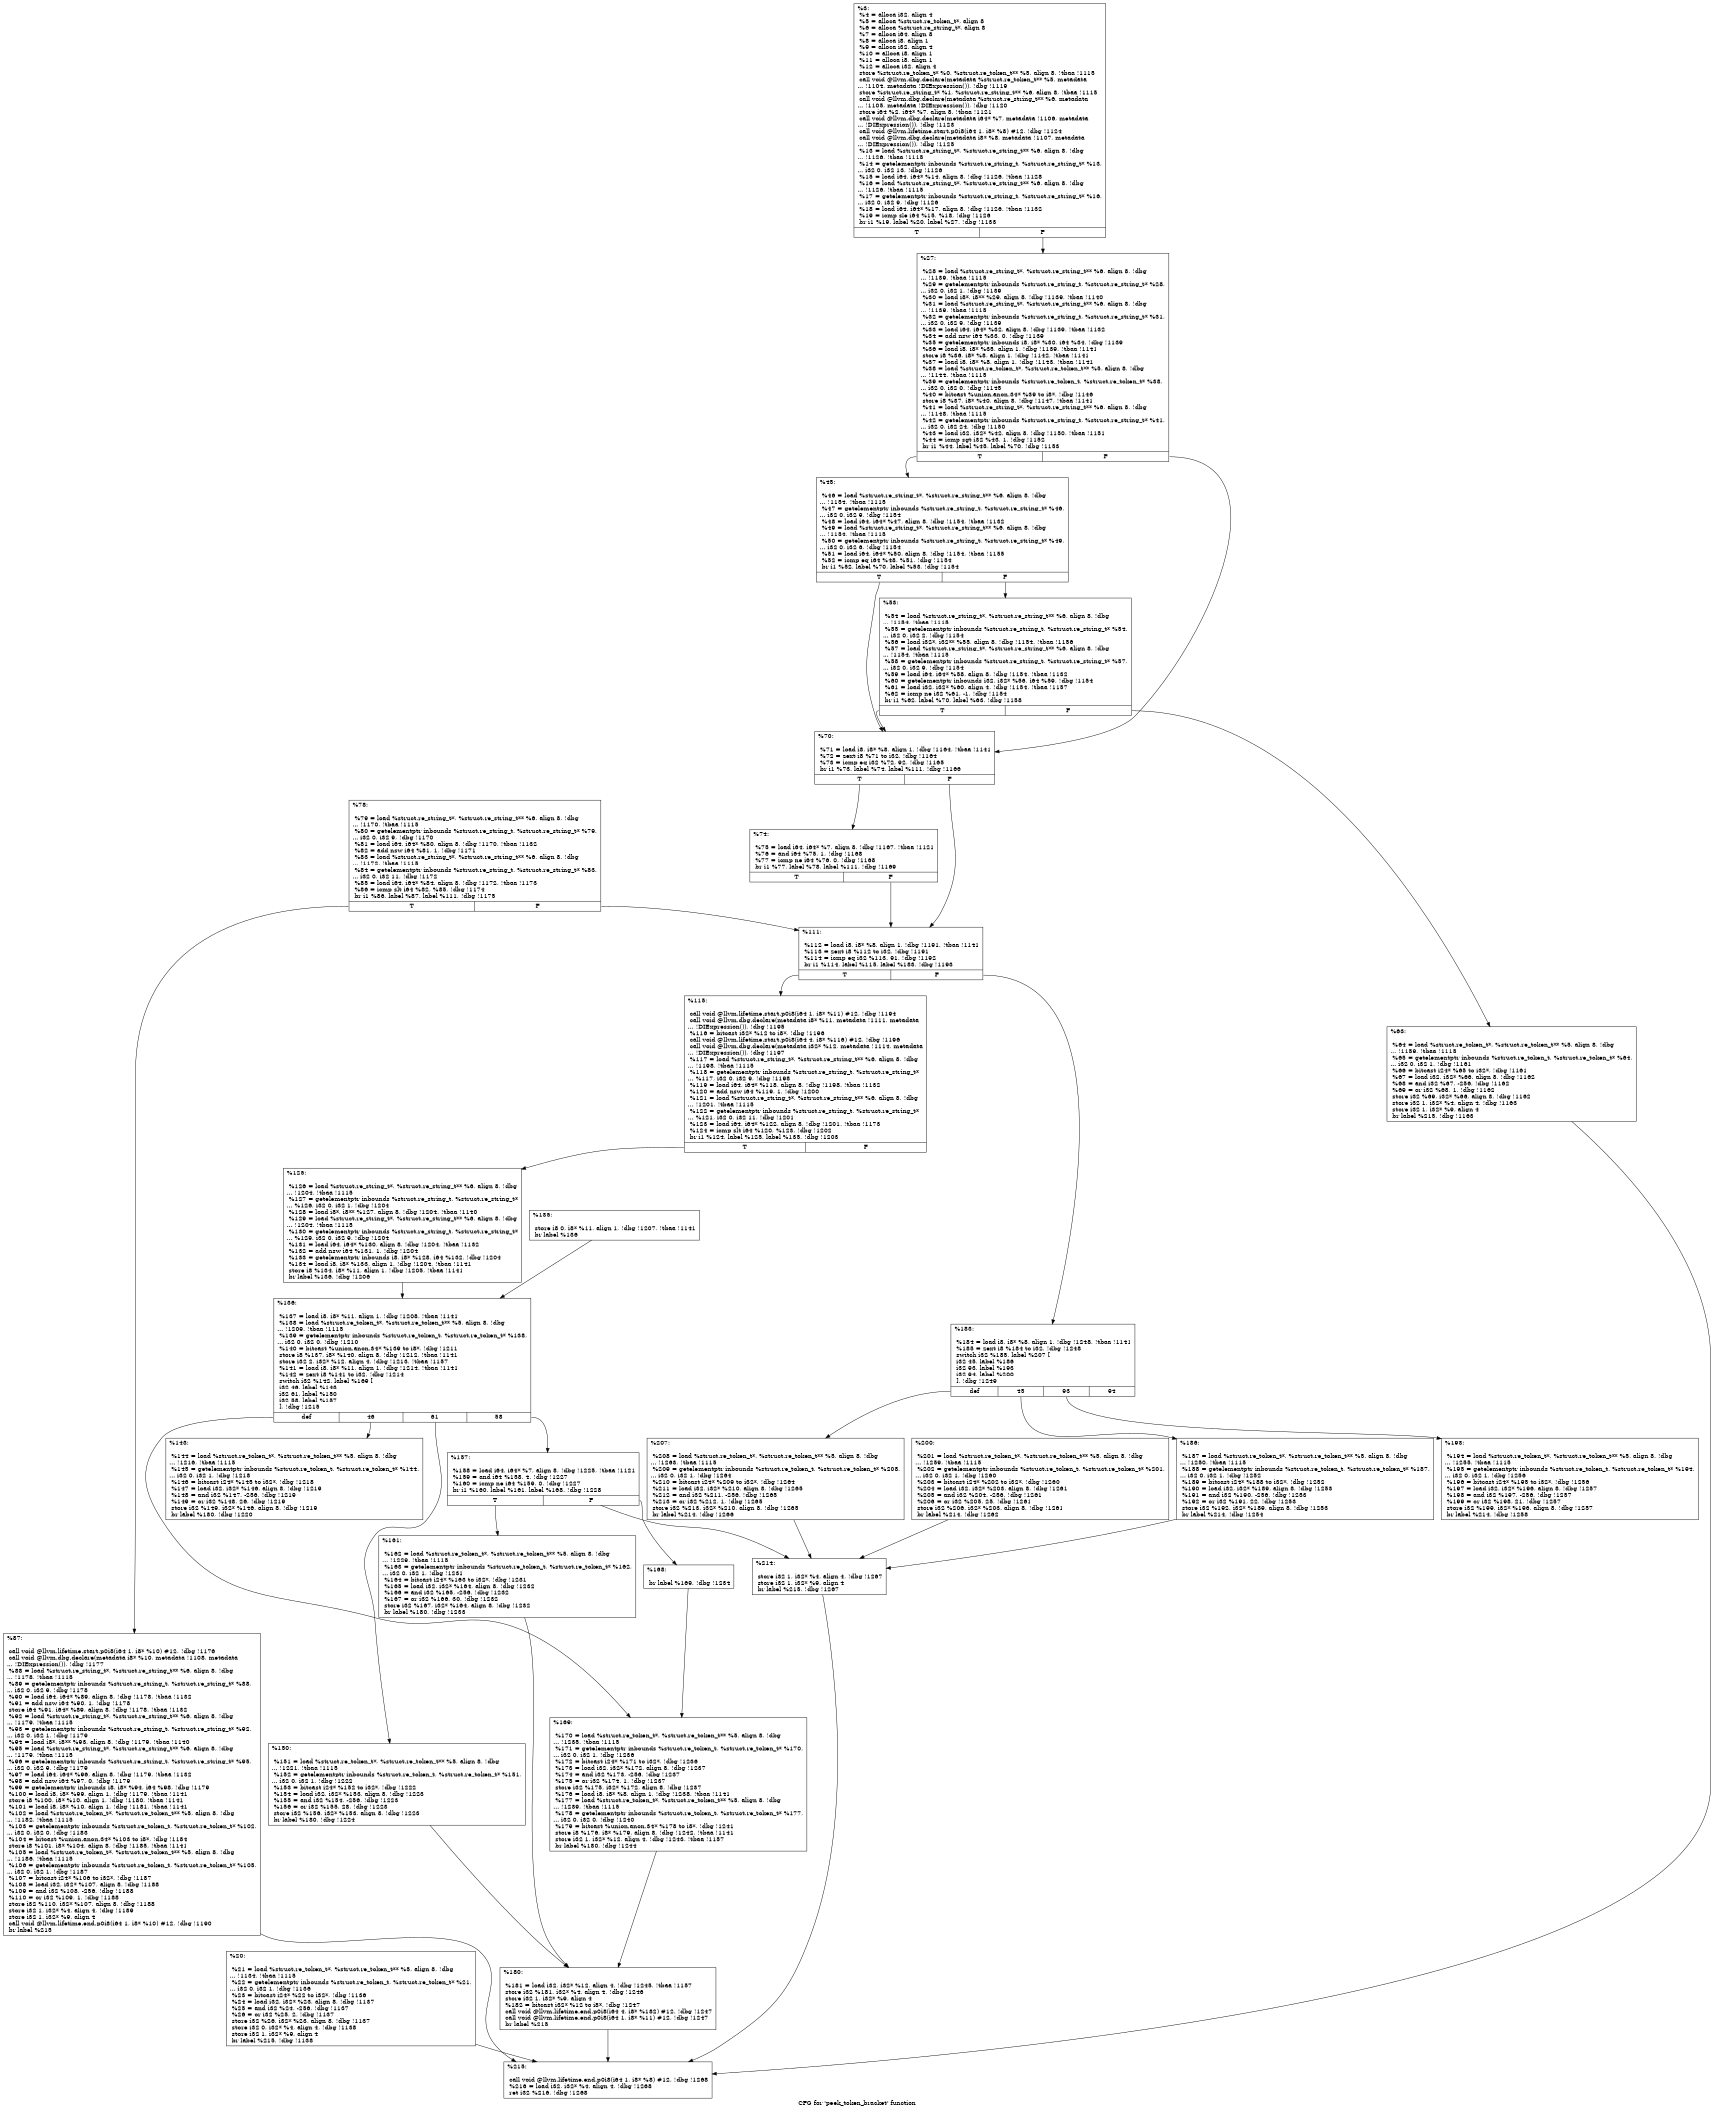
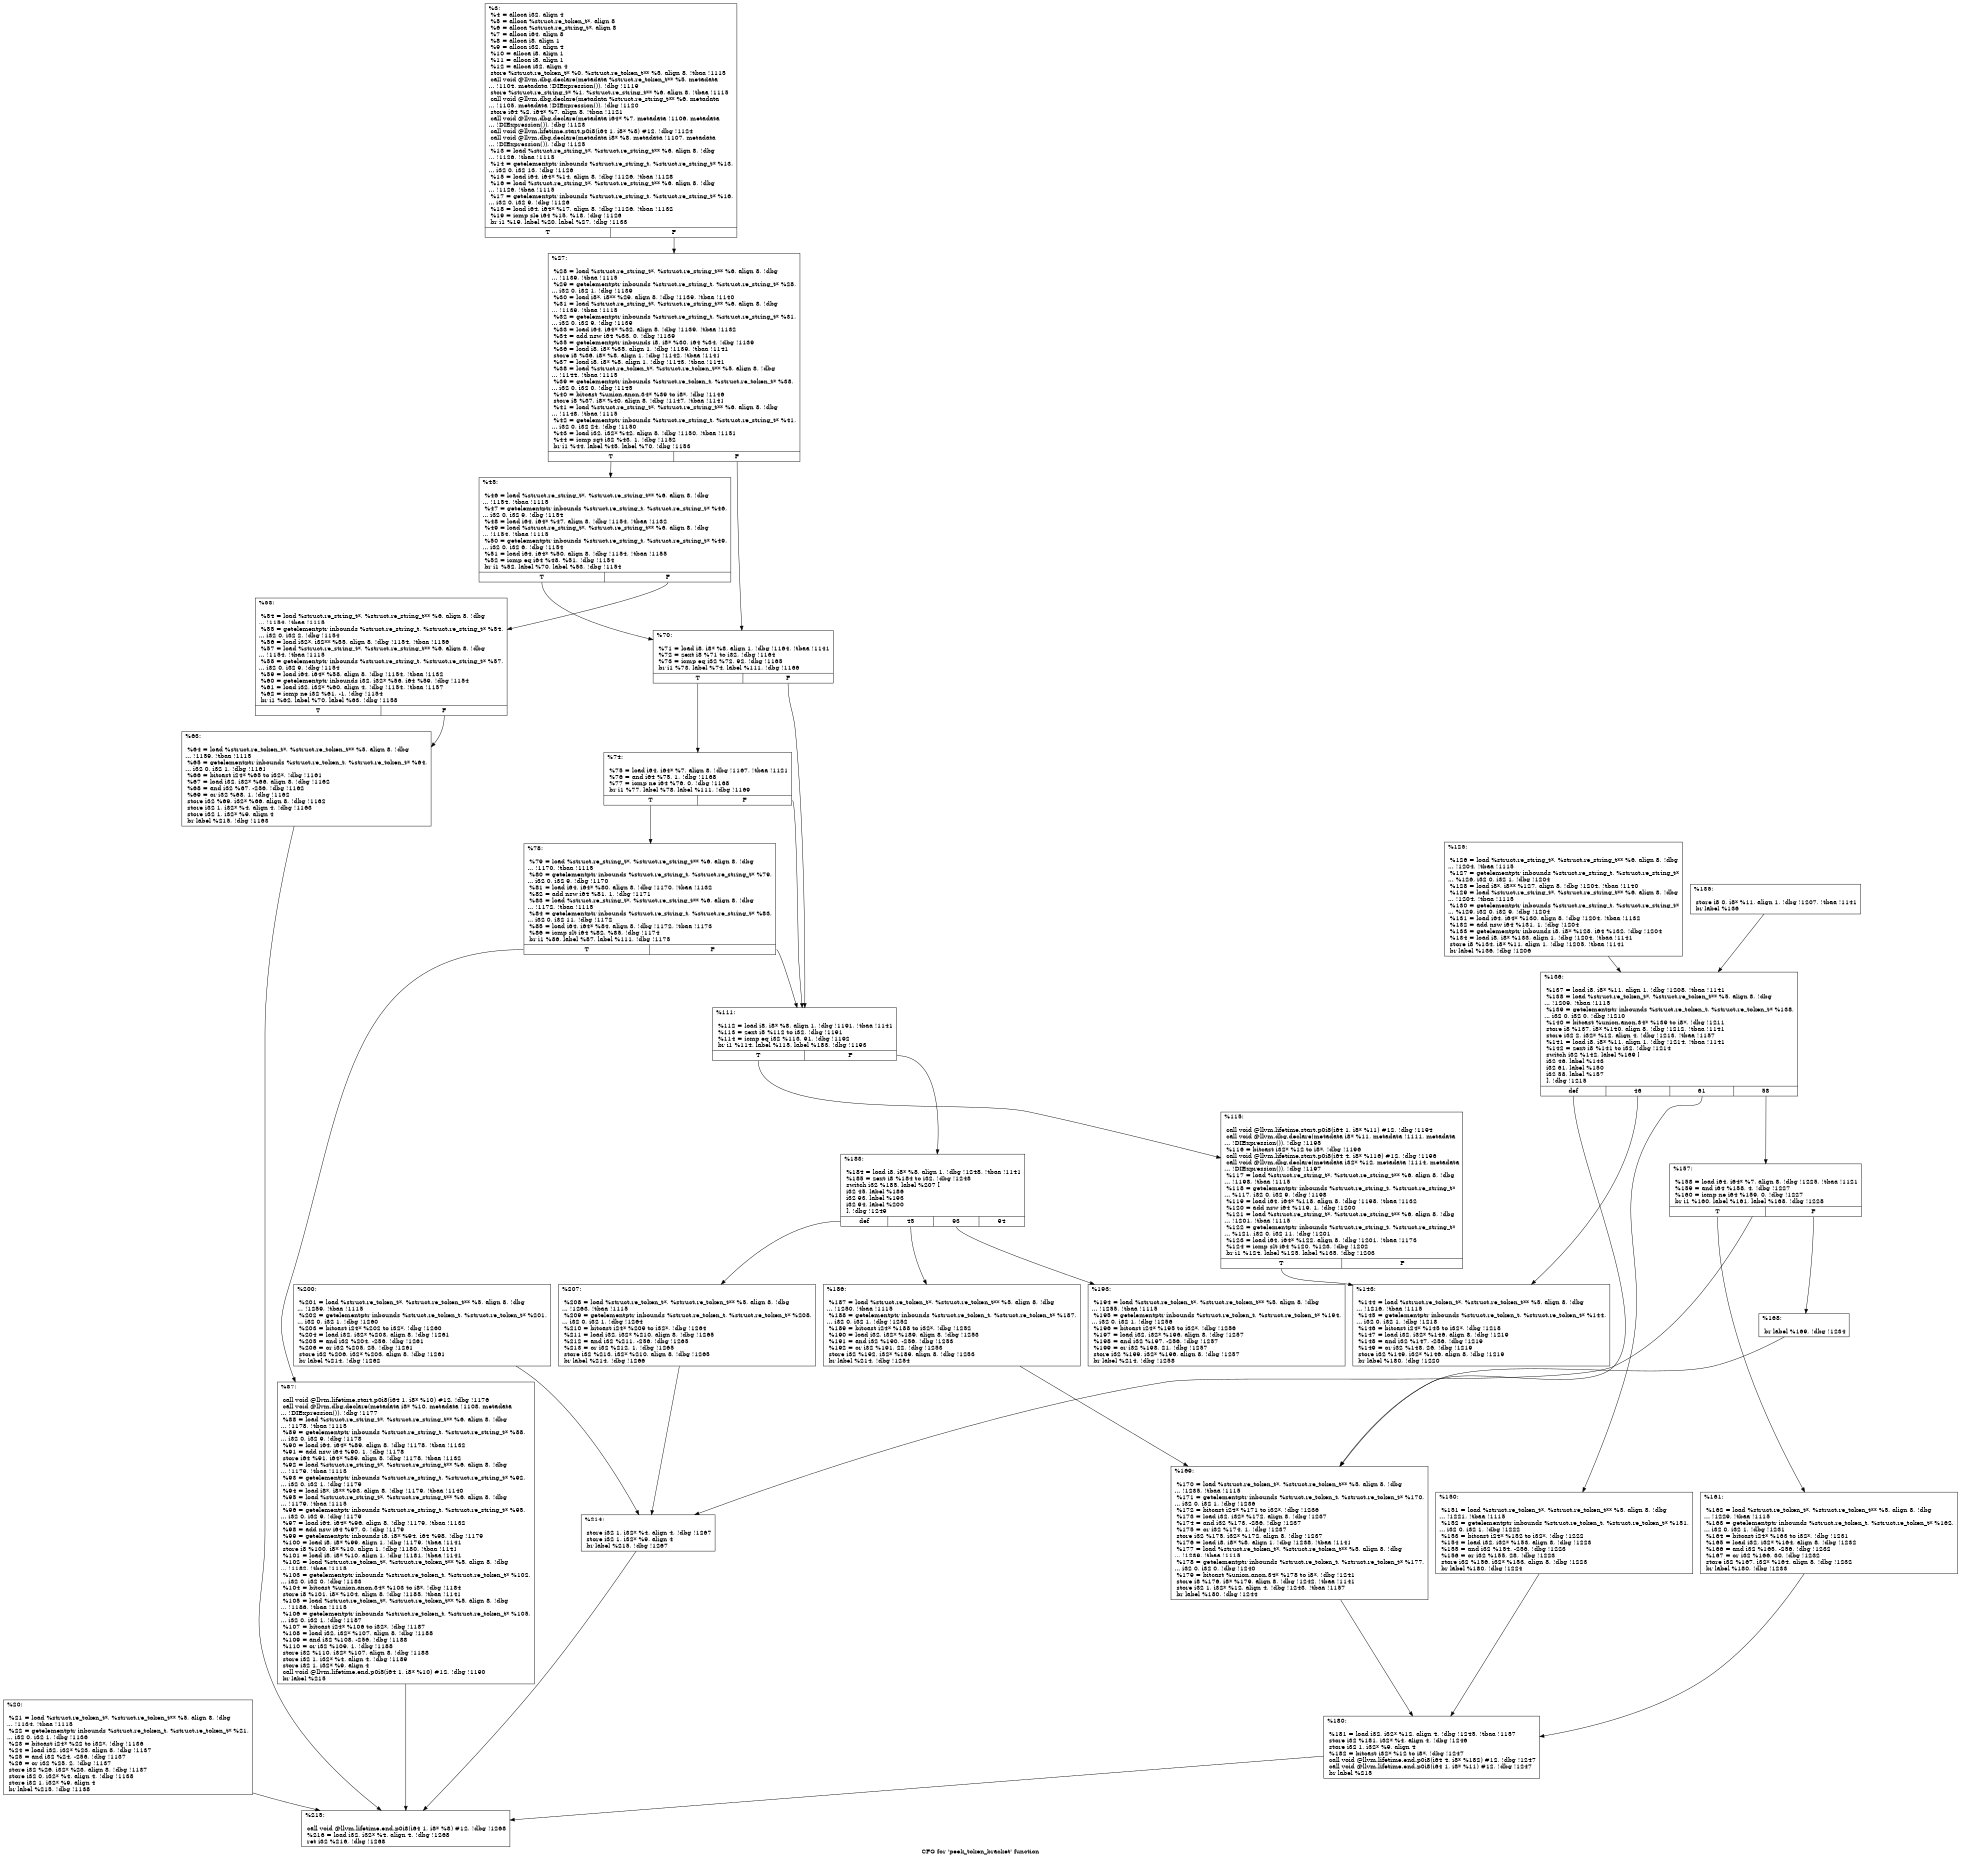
edge "%53:" -> "%70:": removed
edge "%74:" -> "%78:": added
edge "%115:" -> "%125:": now "%115:" -> "%143:"
edge "%186:" -> "%214:": now "%186:" -> "%169:"
